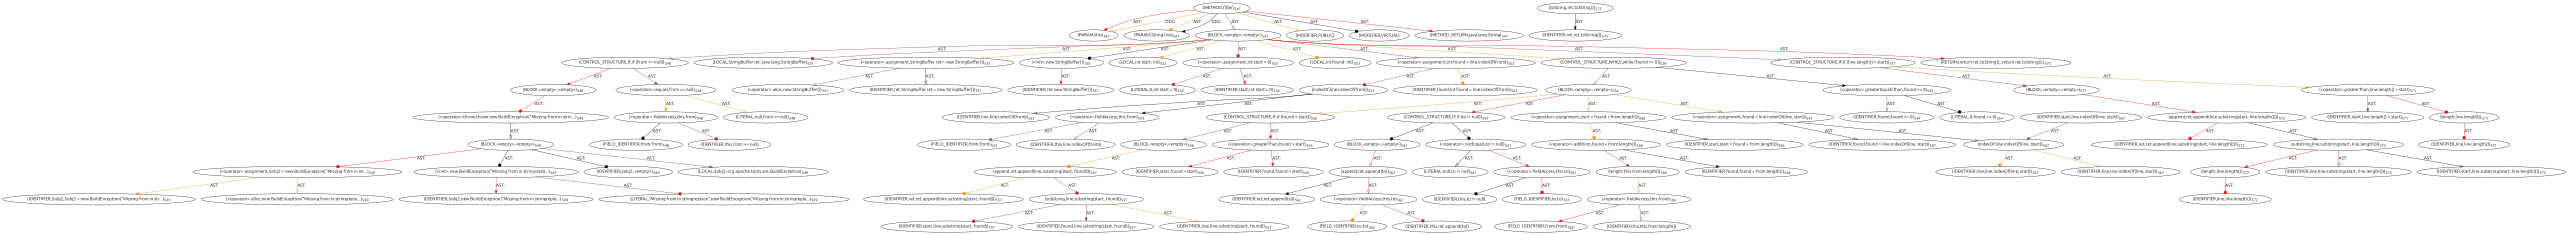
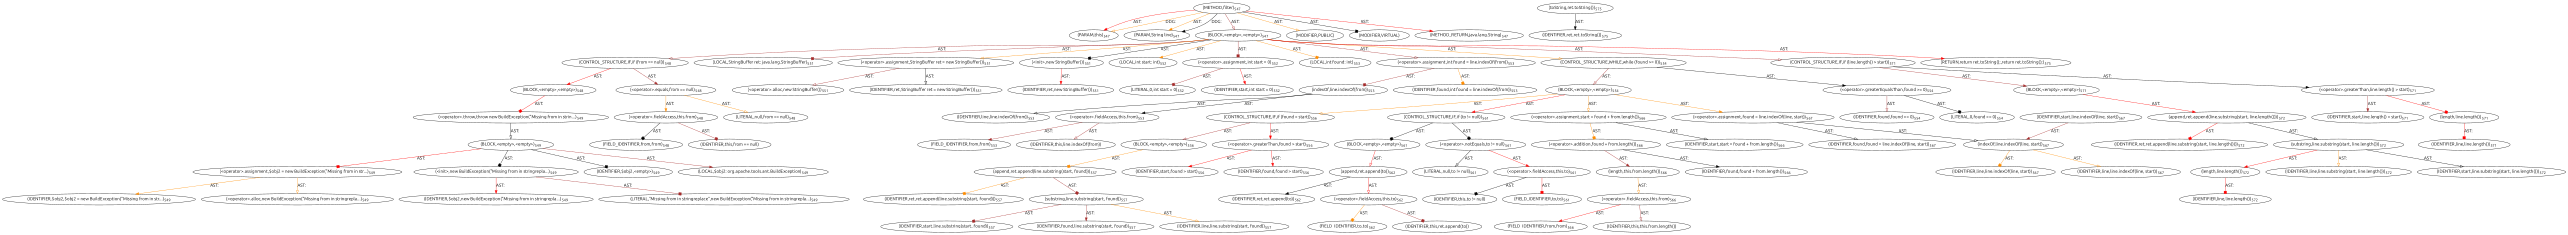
edge "(CONTROL_STRUCTURE,IF,if (line.length() > start))" -> "(<operator>.greaterThan,line.length() > start)": color darkorange -> black
edge "(substring,line.substring(start, line.length()))" -> "(IDENTIFIER,line,line.substring(start, line.length()))": color red -> darkorange
